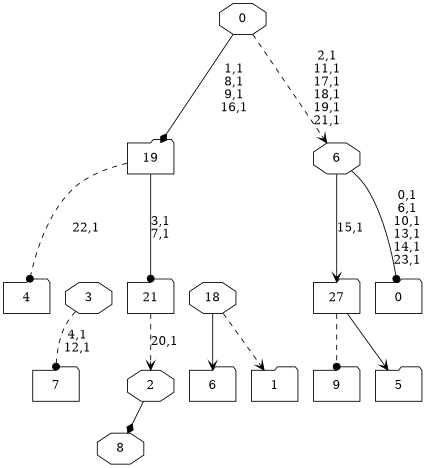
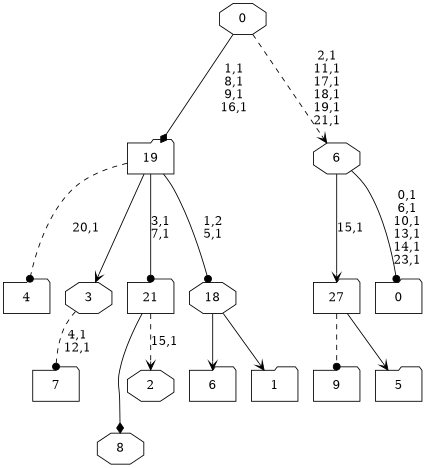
edge "19" -> "18": added, label "1,2 5,1"
edge "19" -> "3": added
edge "19" -> "4": label "22,1" -> "20,1"
edge "18" -> "1": style dashed -> solid
edge "21" -> "2": label "20,1" -> "15,1"
edge "2" -> "8": now "21" -> "8"
